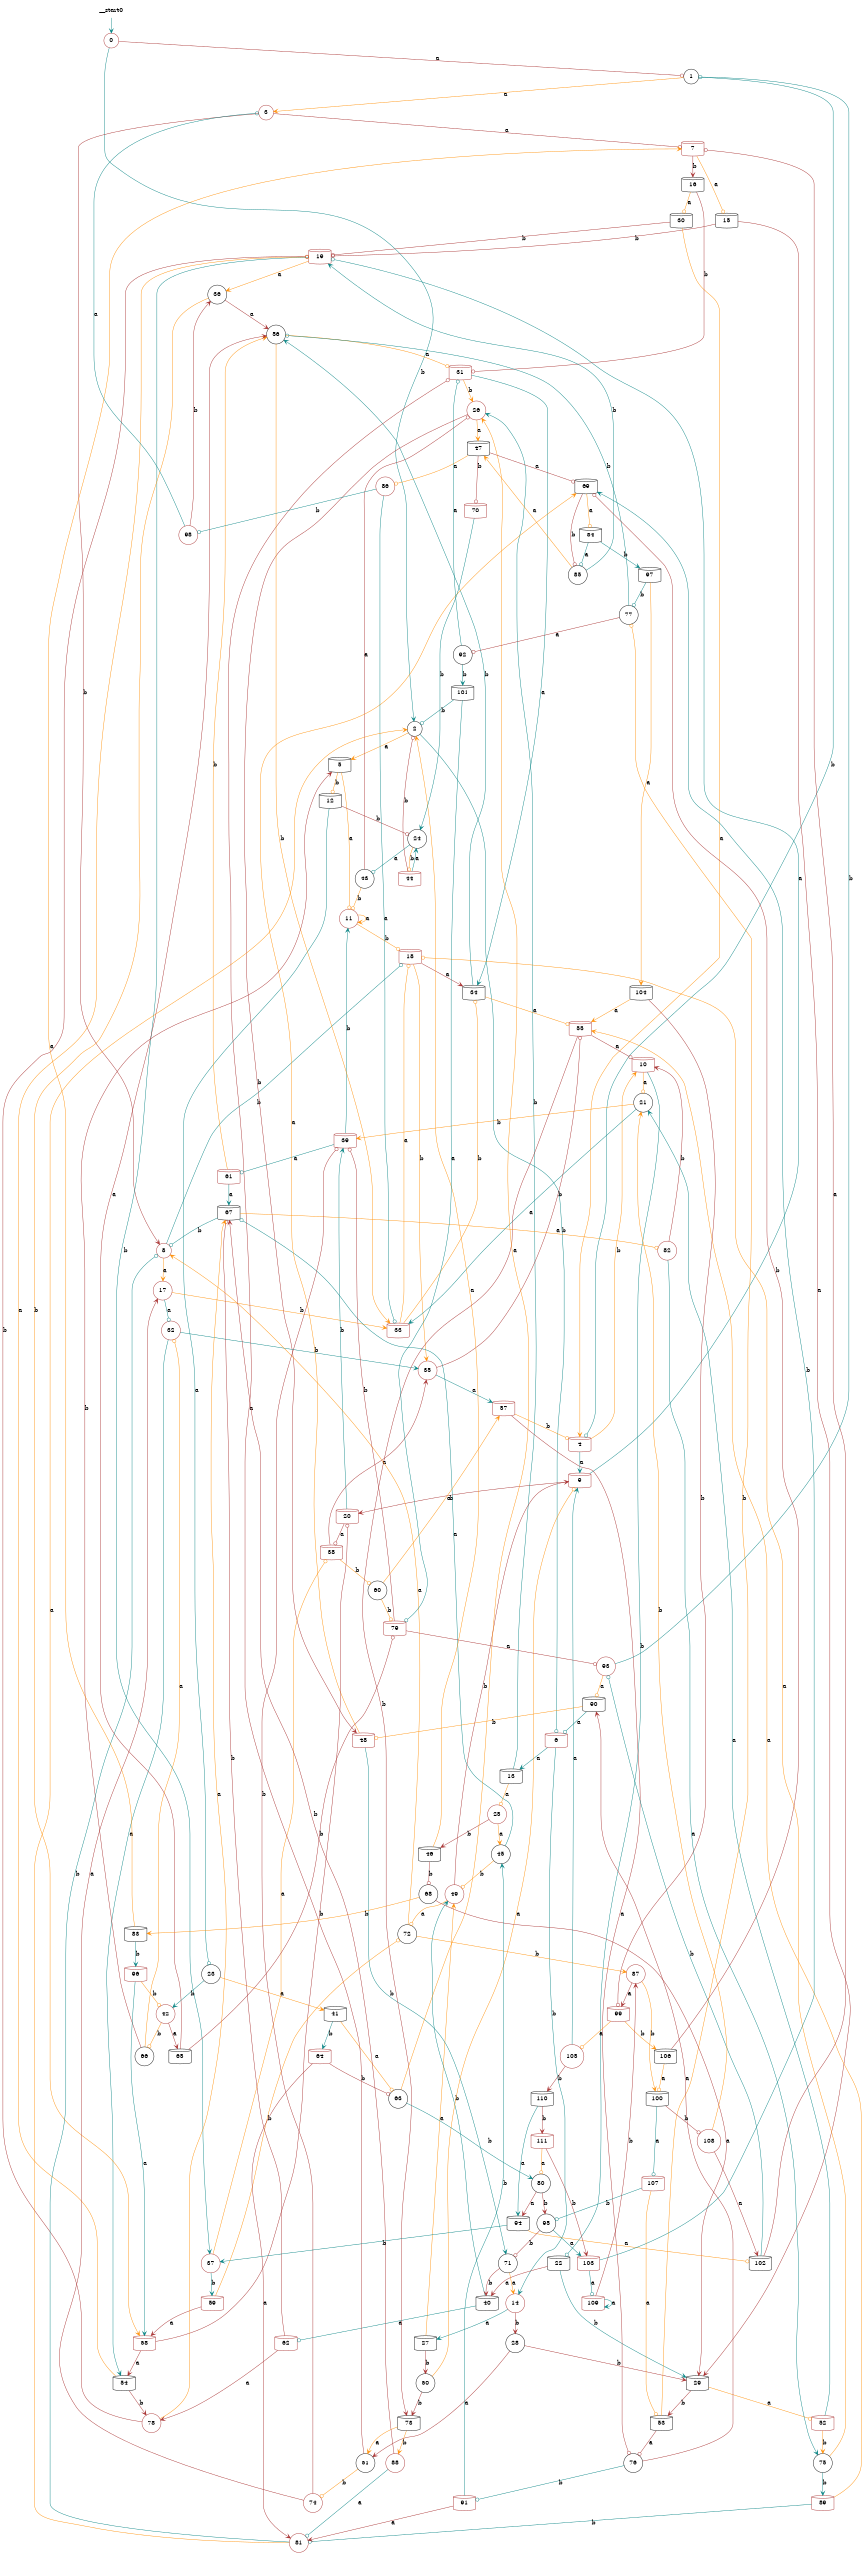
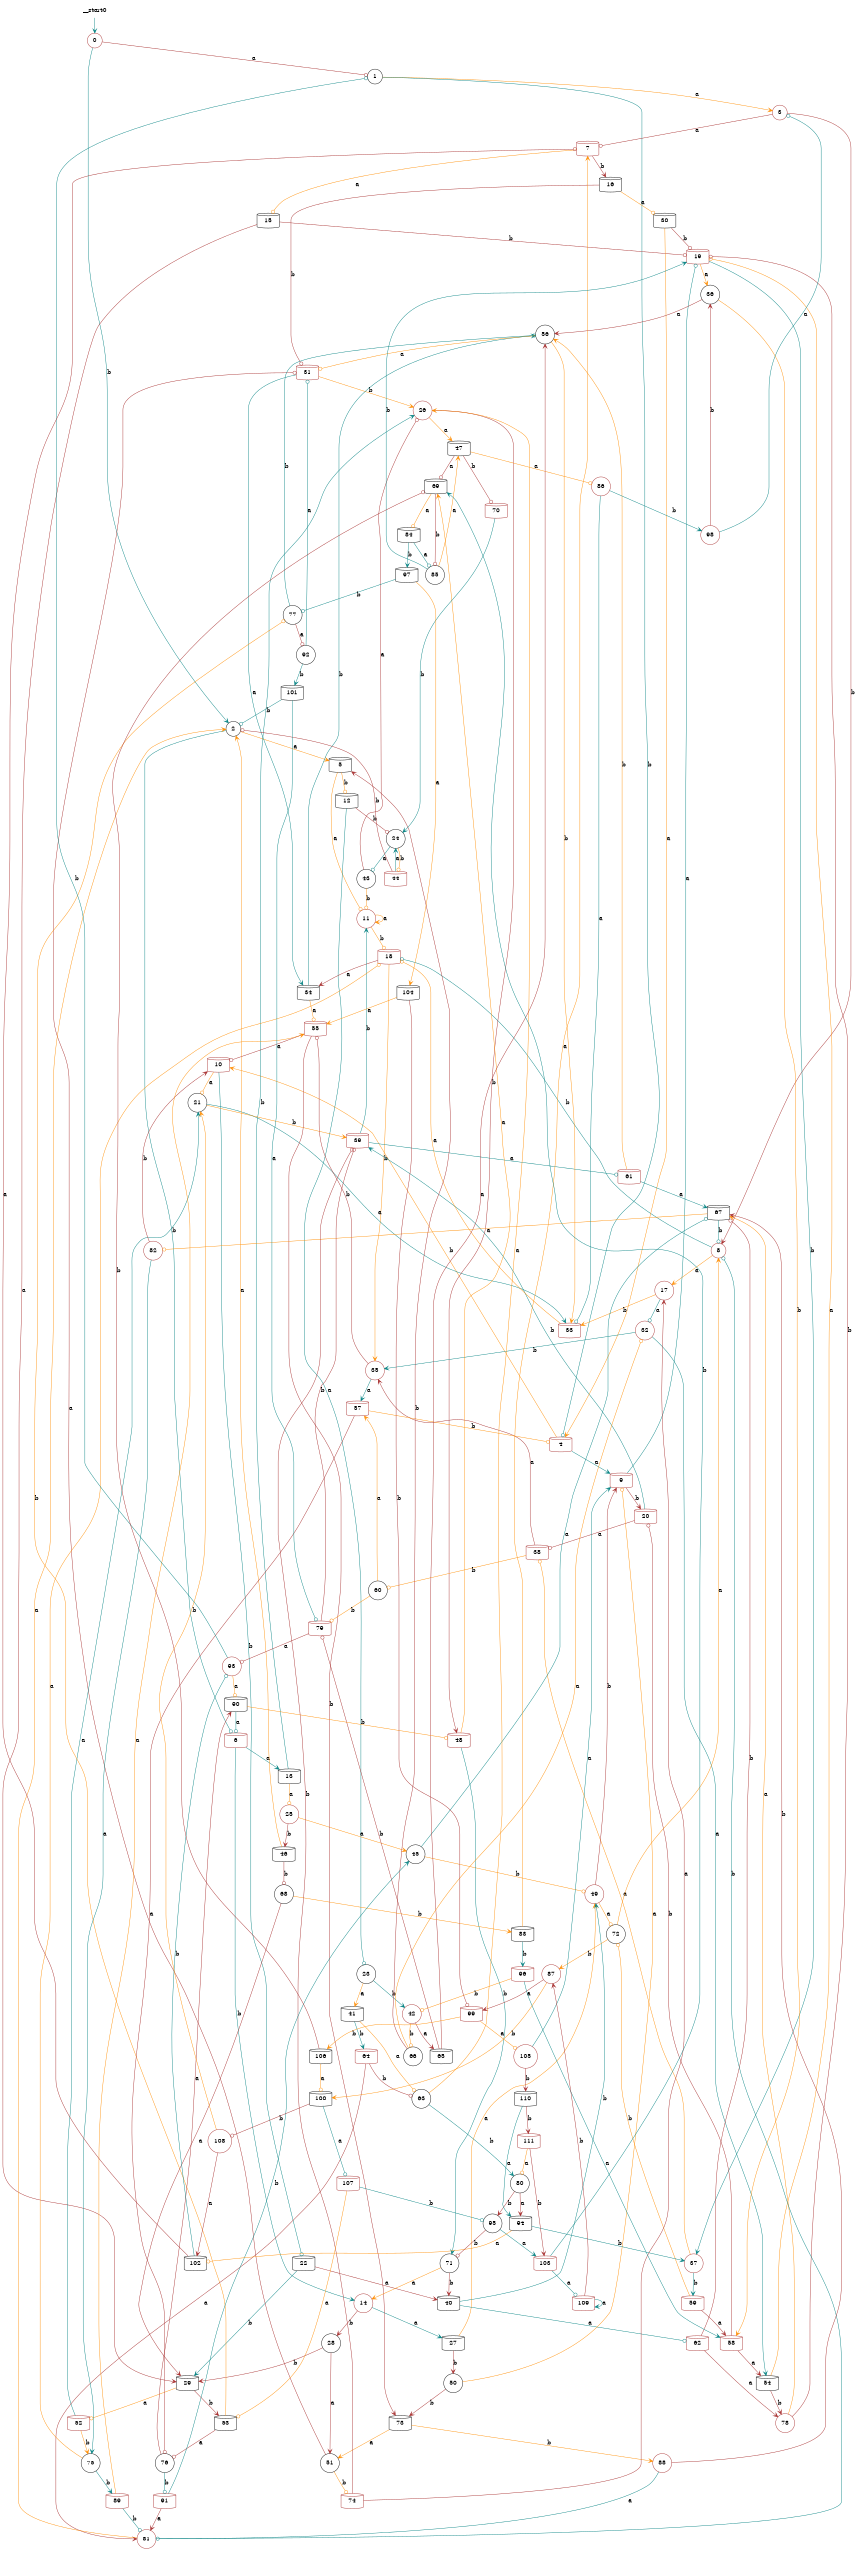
edge "86" -> "98": arrowhead odot -> vee
edge "33" -> "34": removed, label "b"
node "74": shape circle -> cylinder
